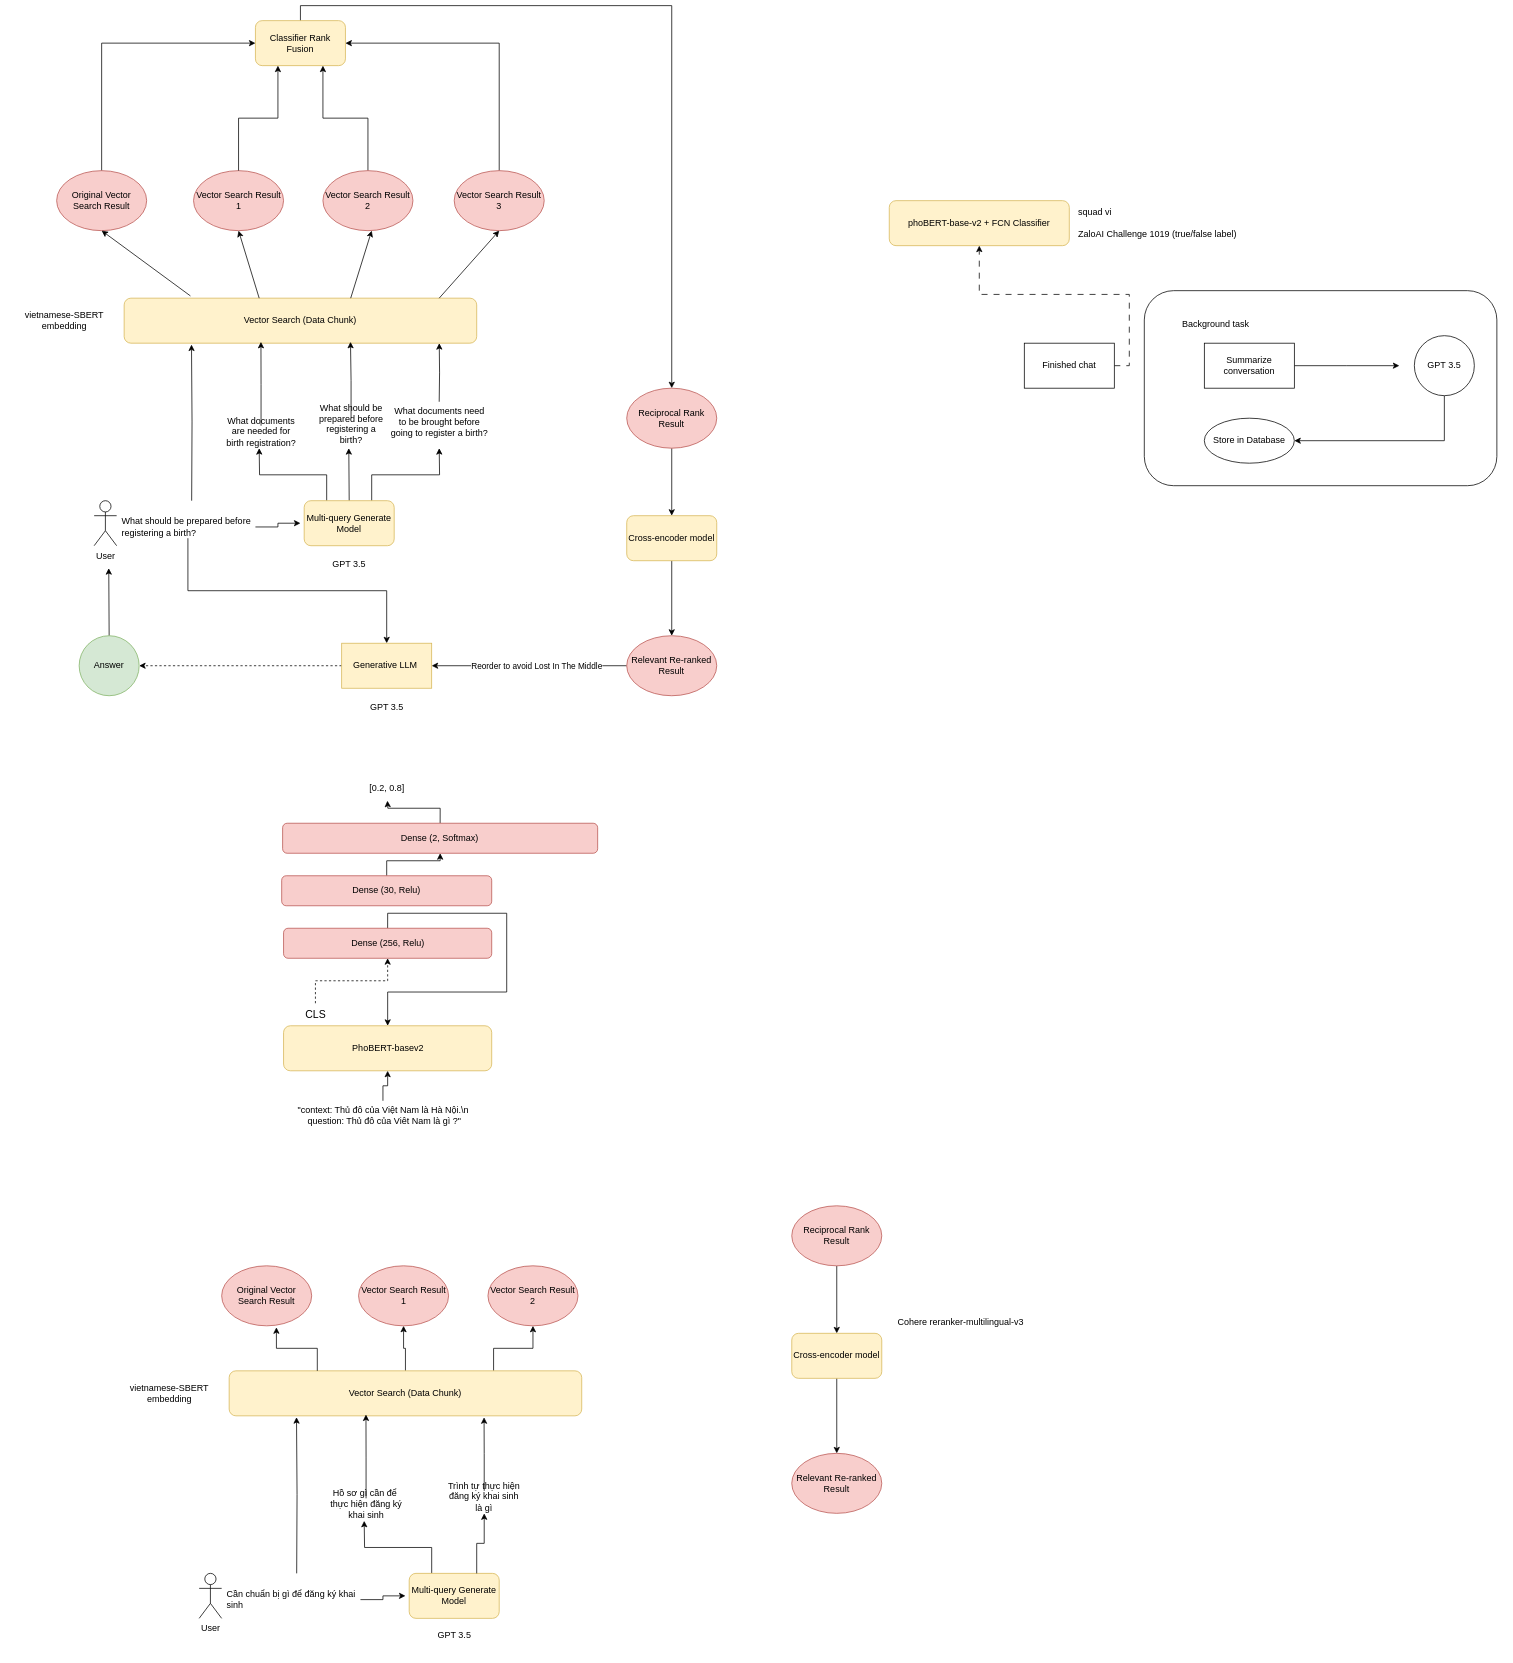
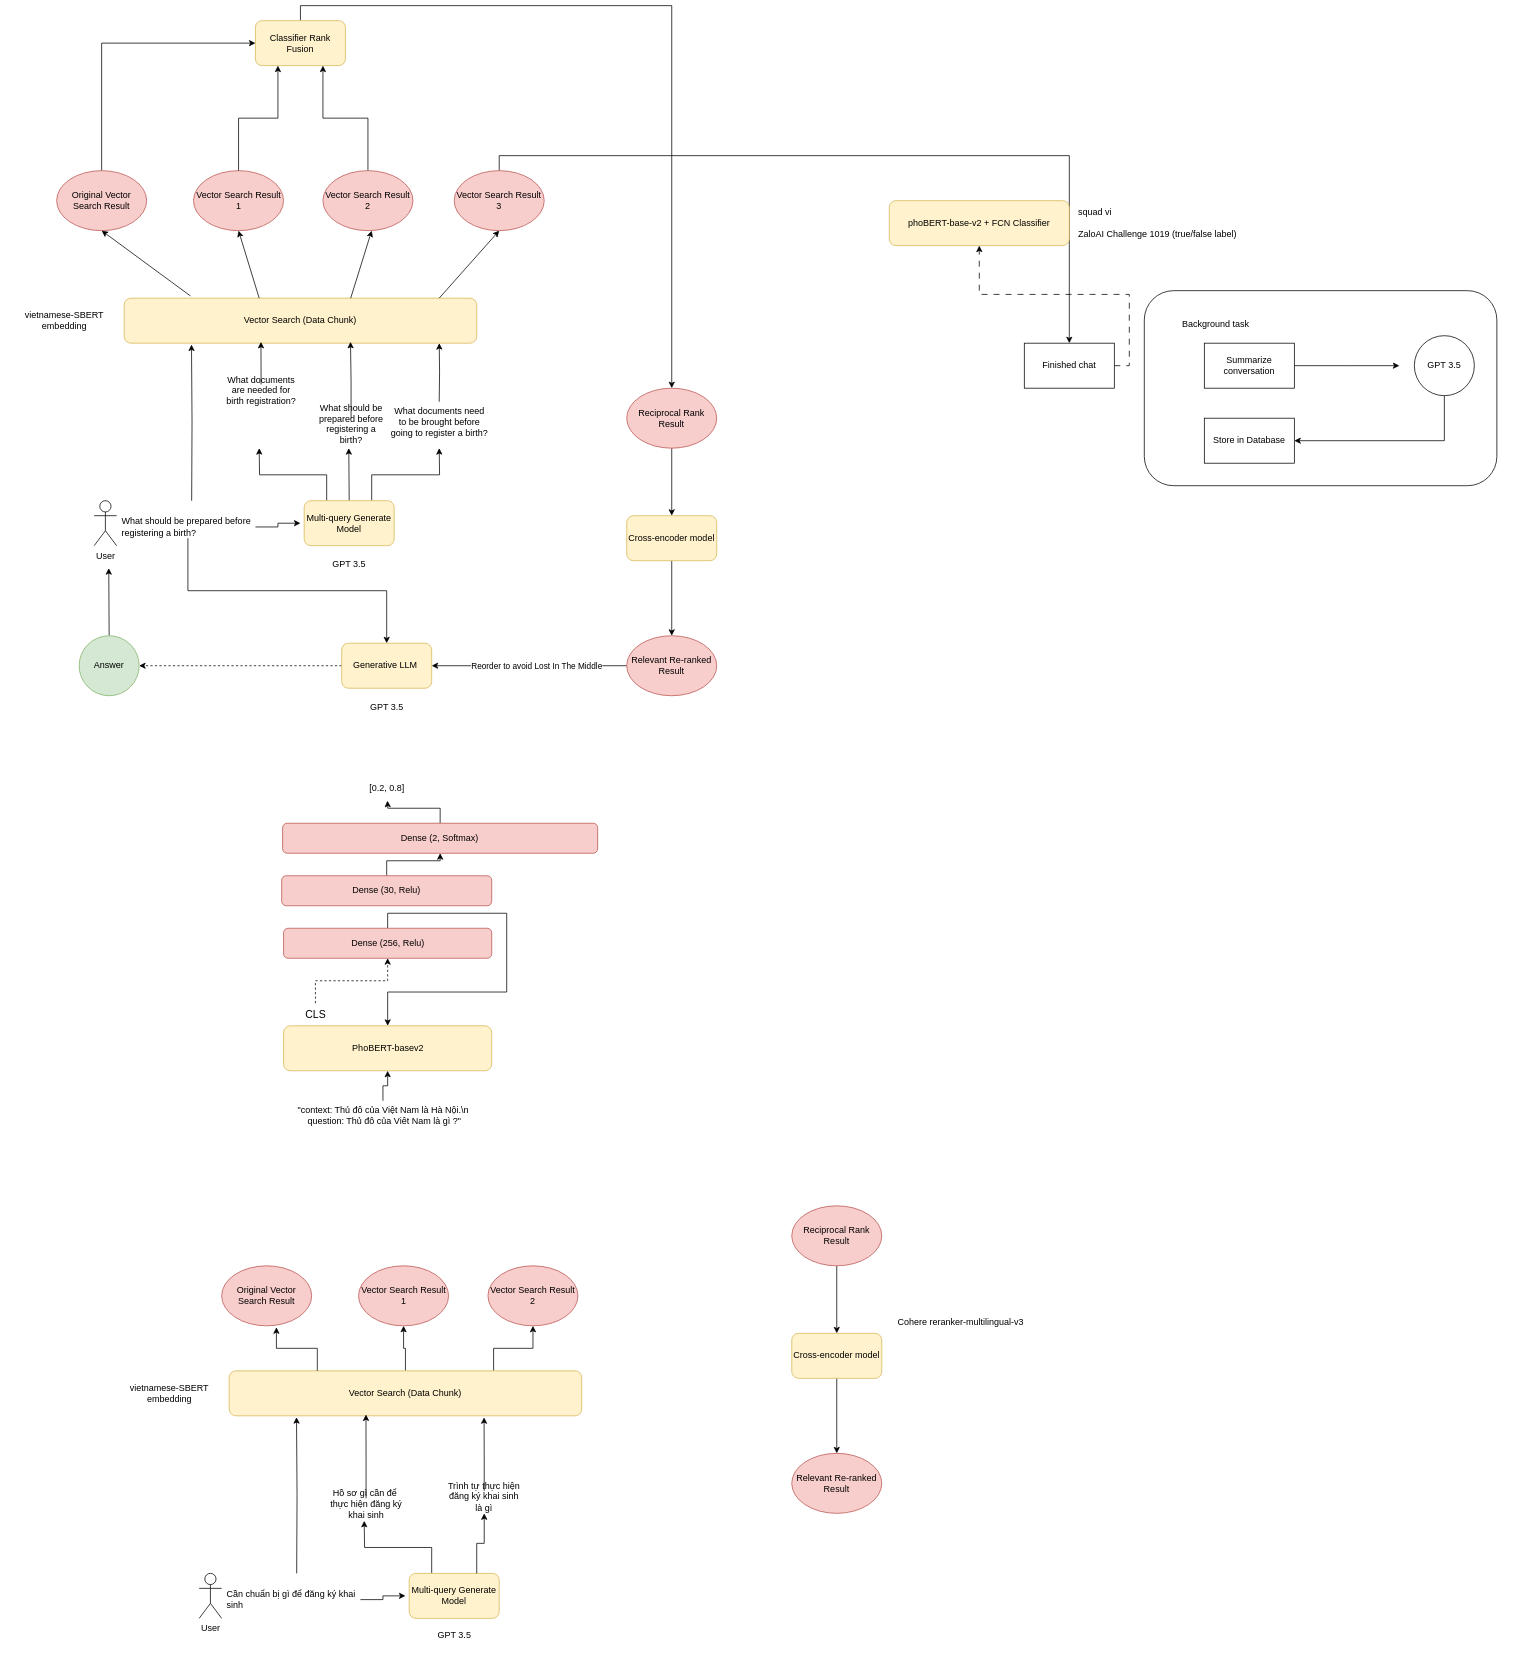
edge "Vector Search Result 3" -> "Classifier Rank Fusion": now "Vector Search Result 3" -> "Finished chat"
node "What documents are needed for birth registration?": moved (261, 437) -> (261, 396)
node "Store in Database": shape ellipse -> rectangle
node "Generative LLM": shape rectangle -> rounded rectangle
